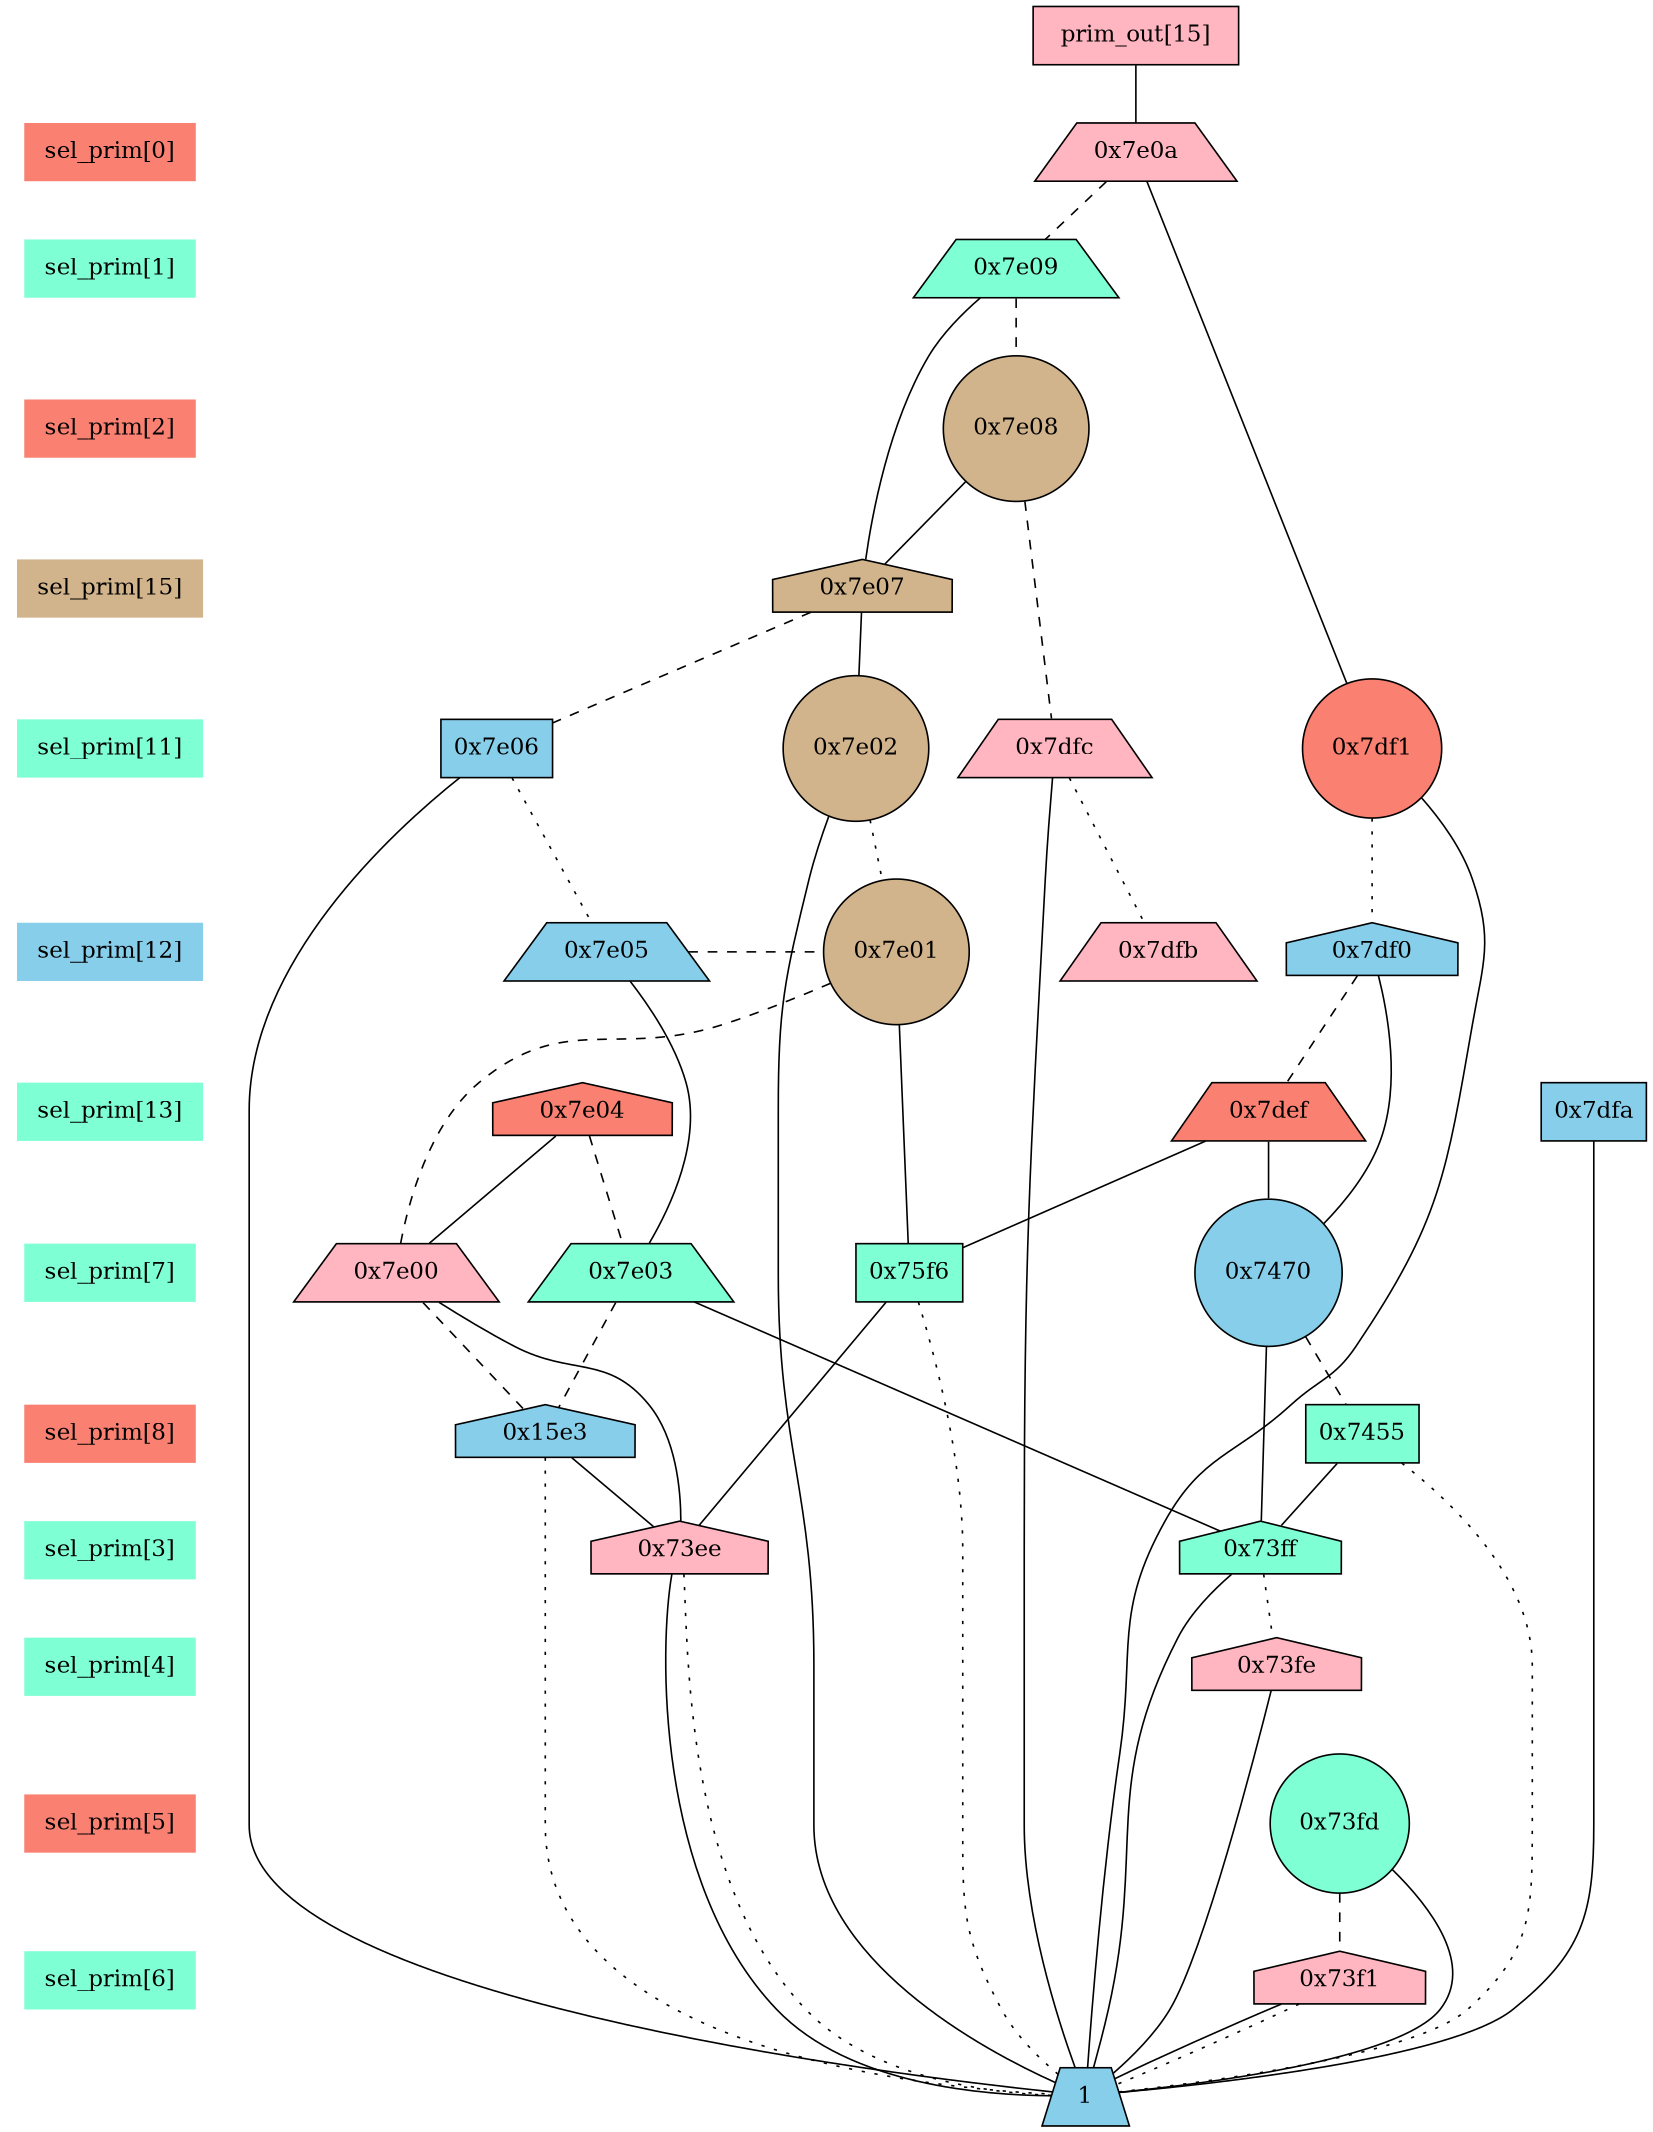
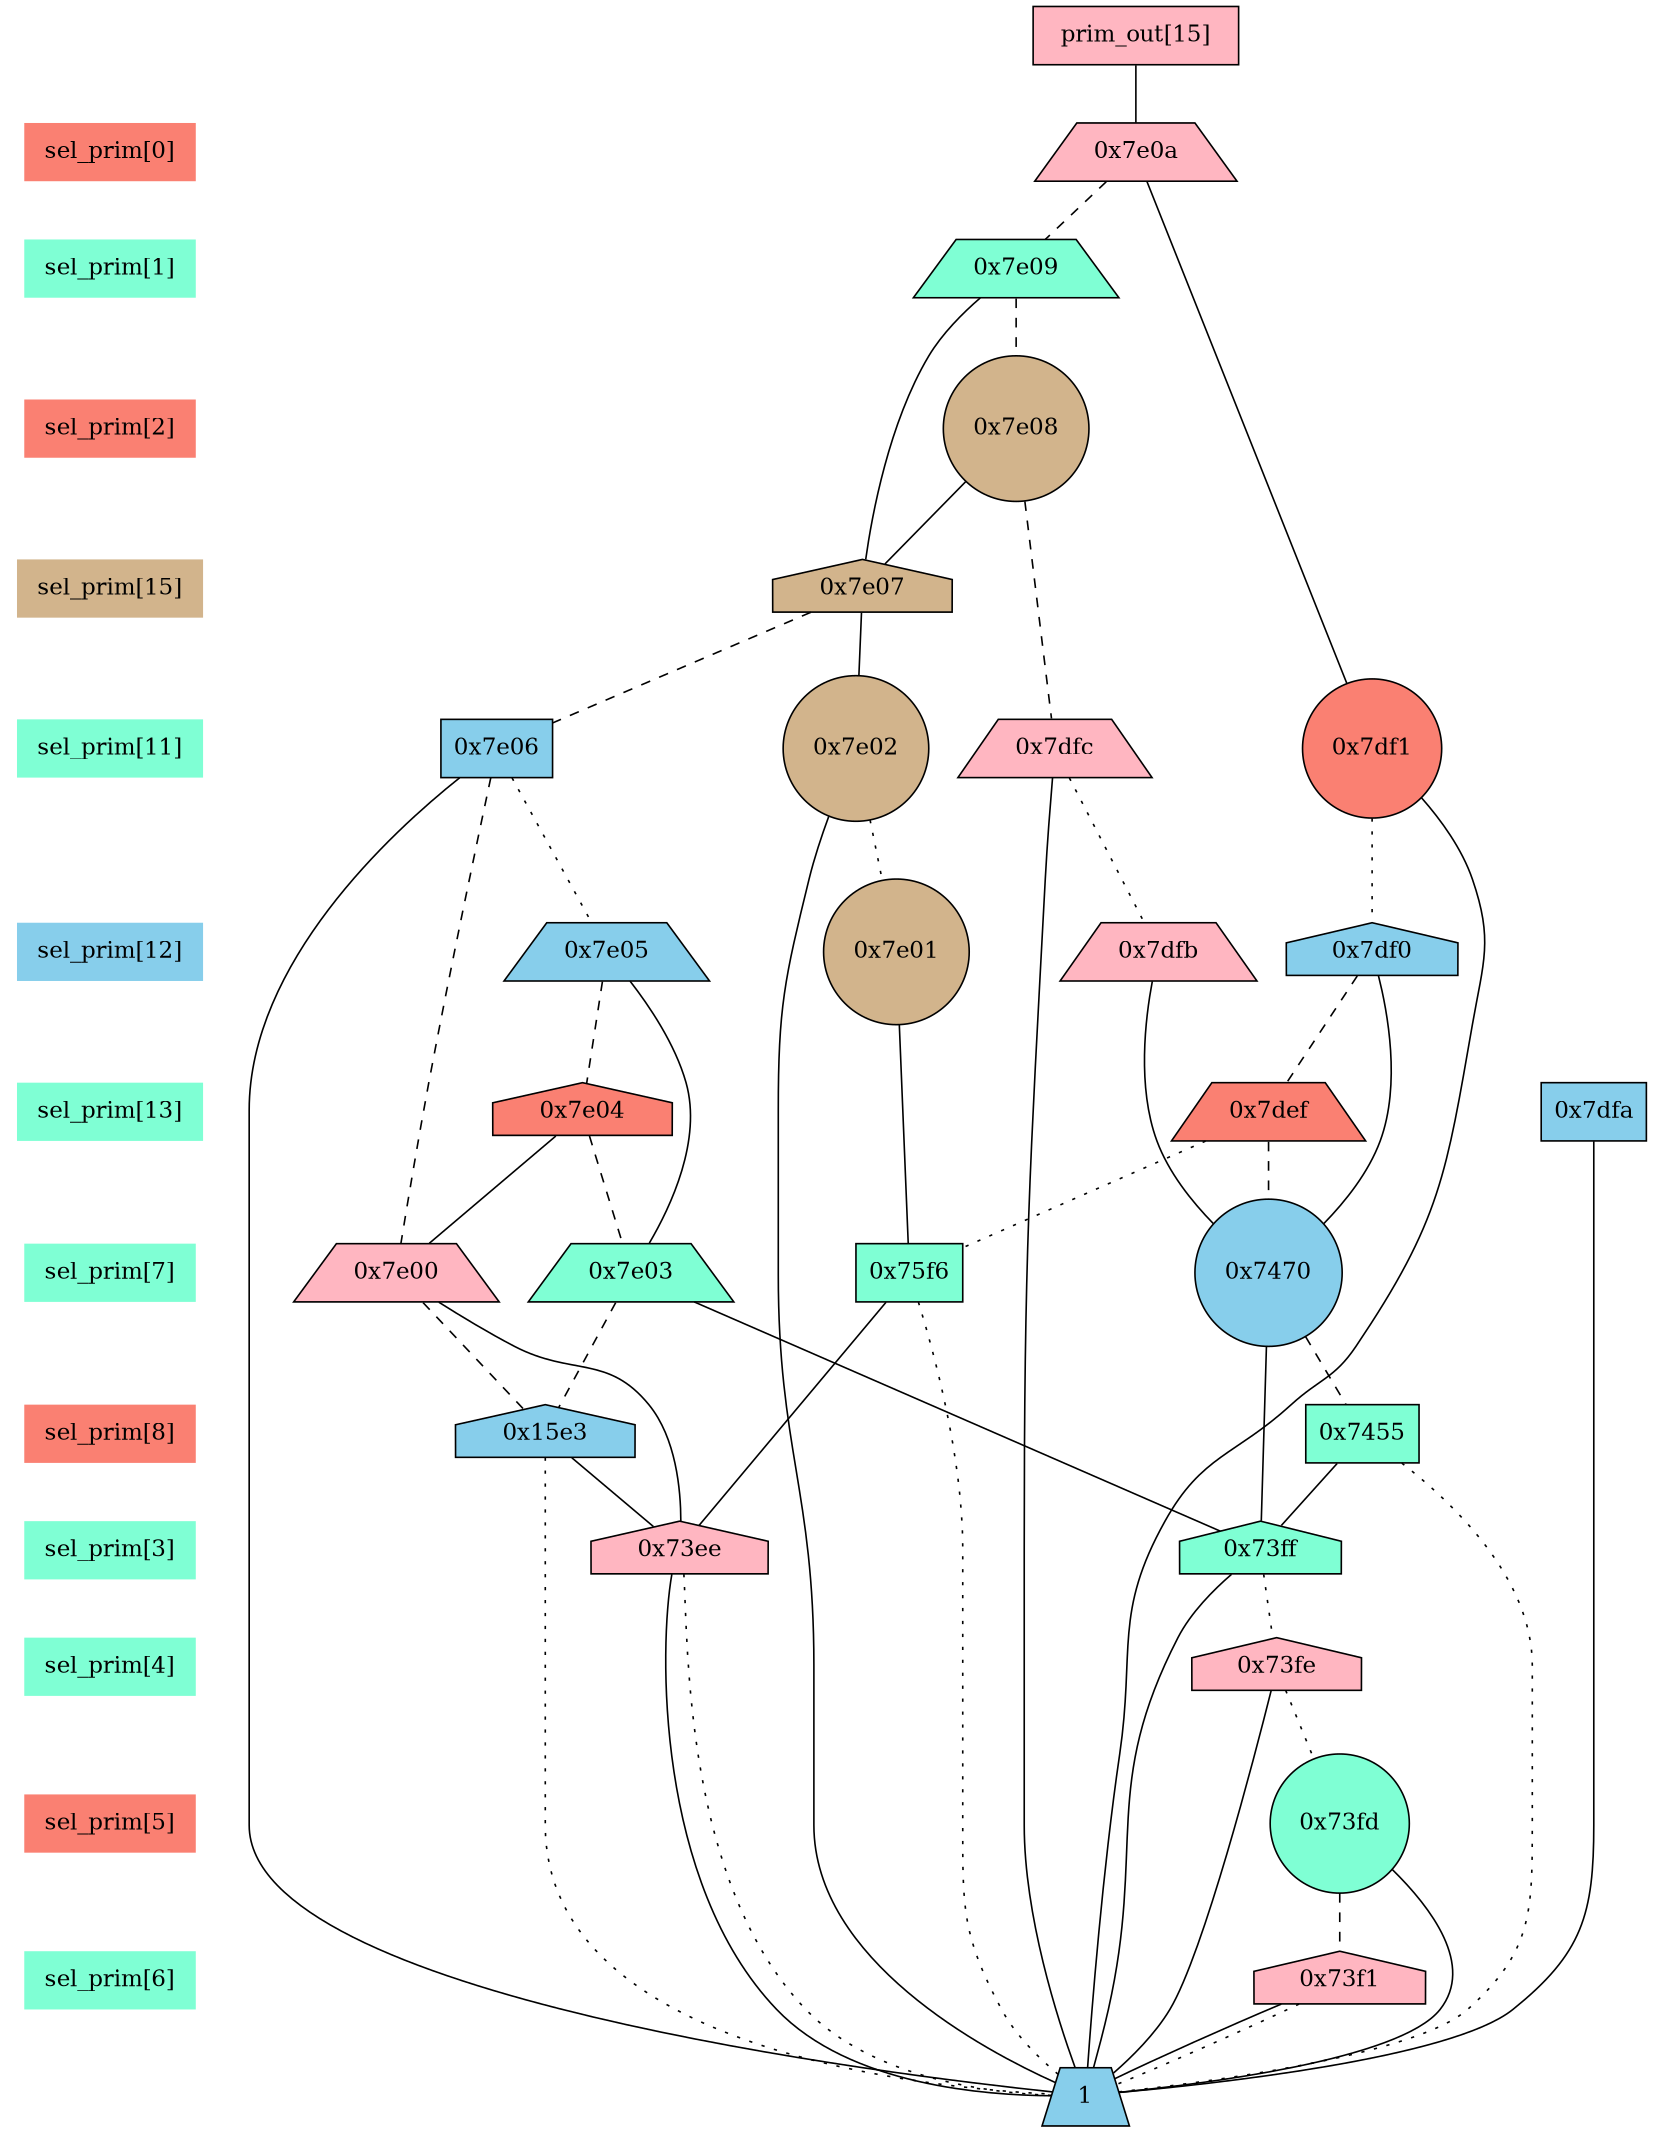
edge "0x7e05" -- "0x7e01": now "0x7e05" -- "0x7e04"
edge "0x7e01" -- "0x7e00": now "0x7e06" -- "0x7e00"
edge "0x7dfb" -- "0x7470": added
edge "0x7def" -- "0x7470": style solid -> dashed
edge "0x7def" -- "0x75f6": style solid -> dotted
edge "0x73fe" -- "0x73fd": added
